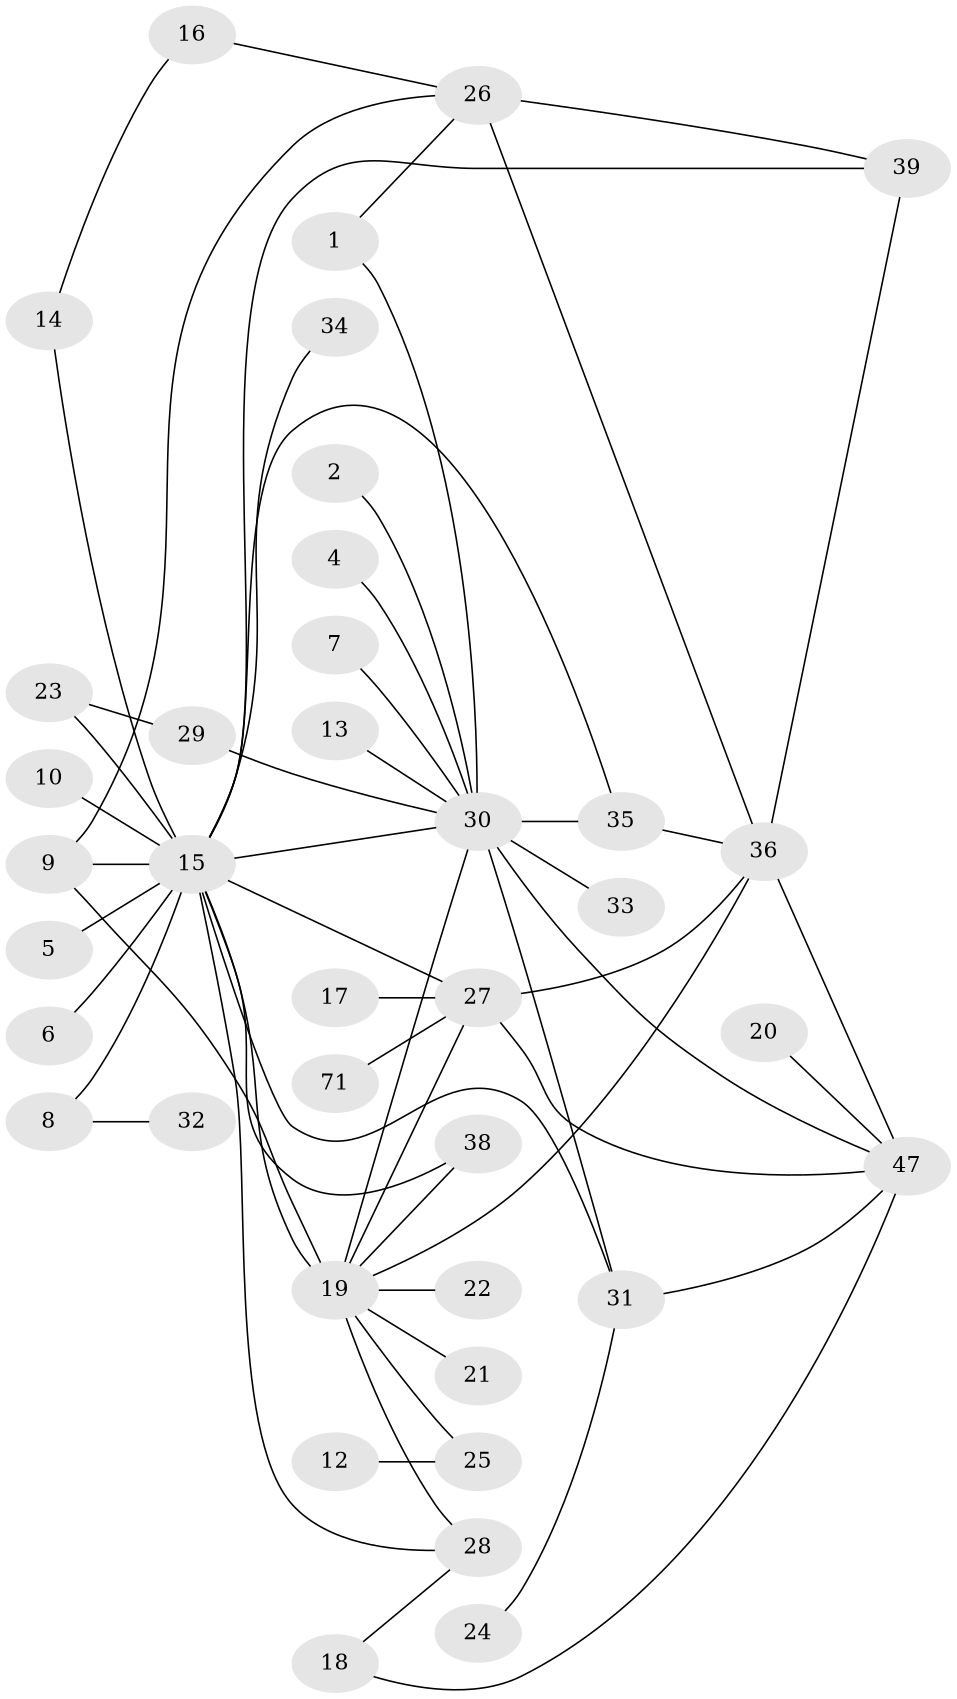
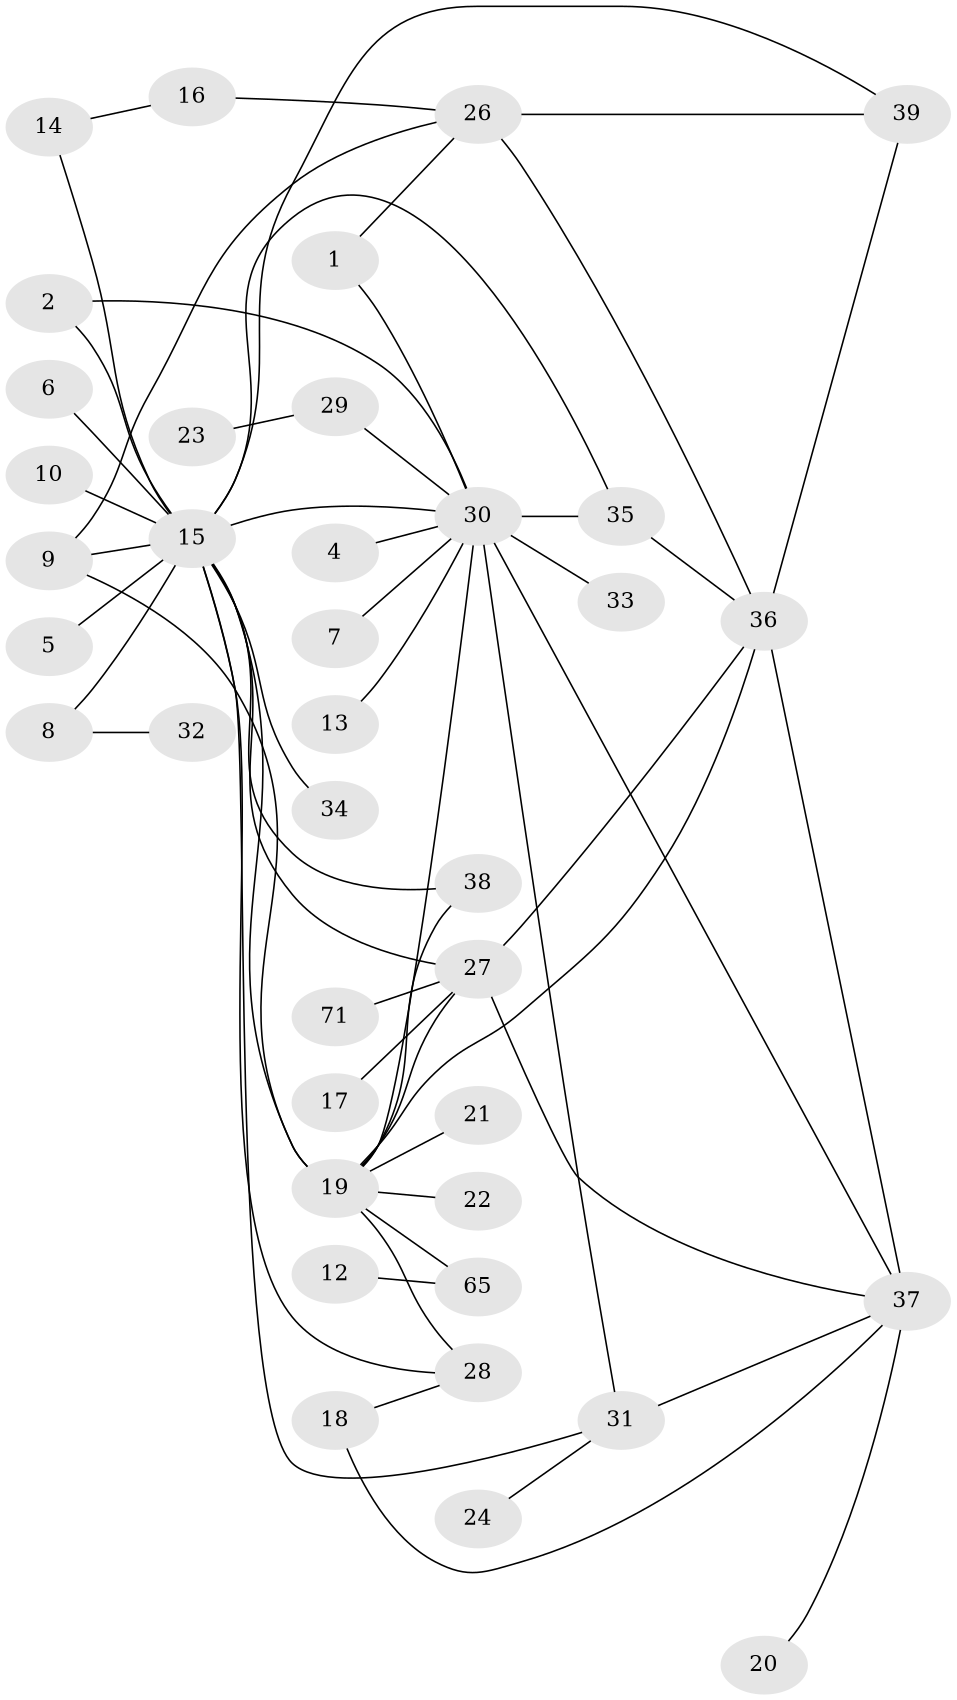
edge "23" -- "15": now "2" -- "15"
node "47": label "47" -> "37"
node "25": label "25" -> "65"
